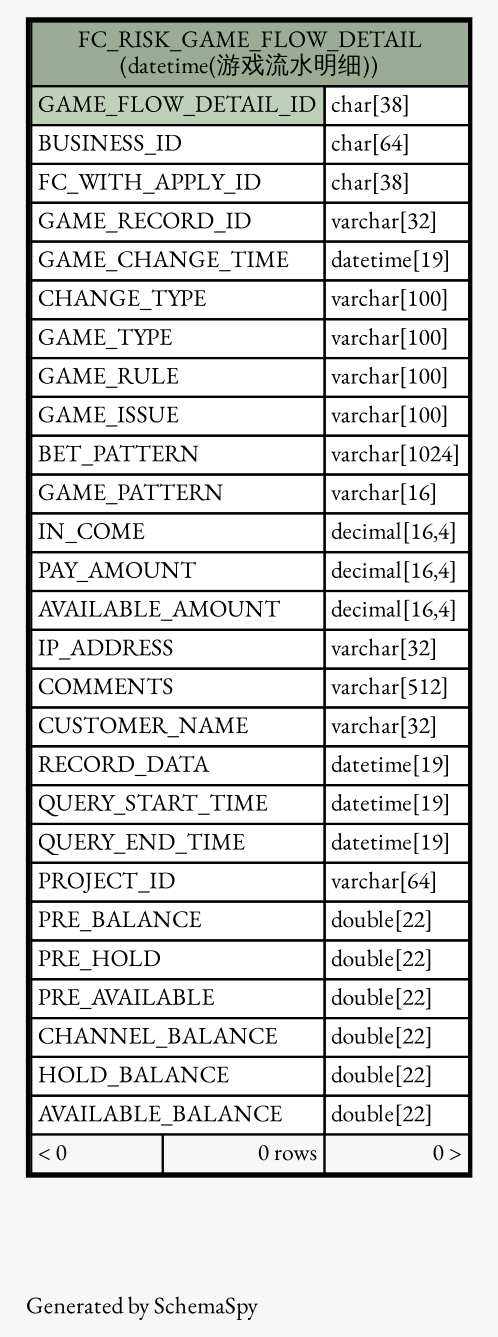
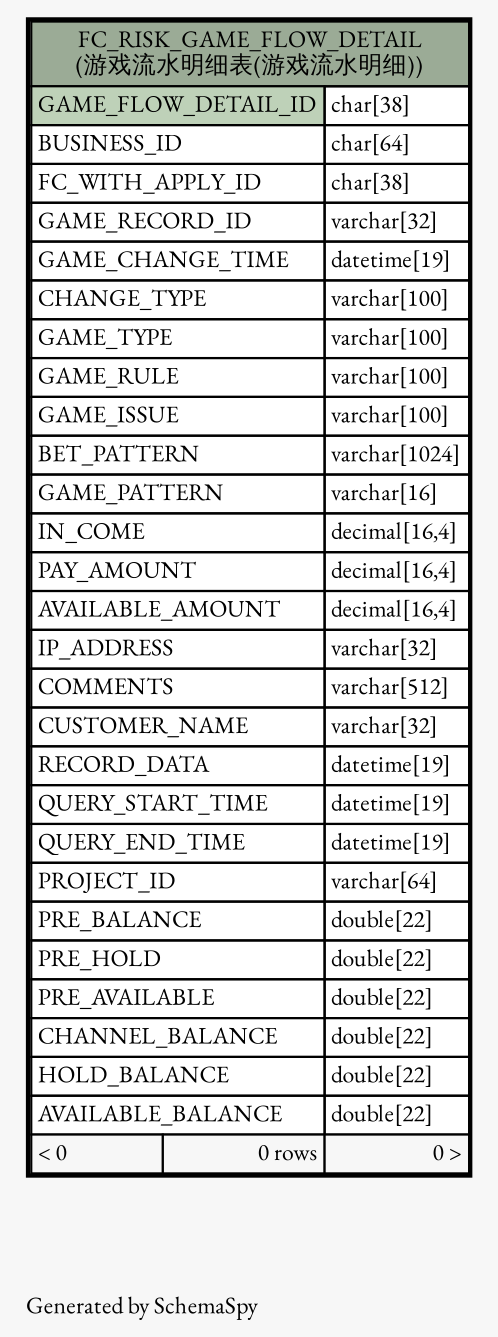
node "FC_RISK_GAME_FLOW_DETAIL": text "(datetime(游戏流水明细))" -> "(游戏流水明细表(游戏流水明细))"
